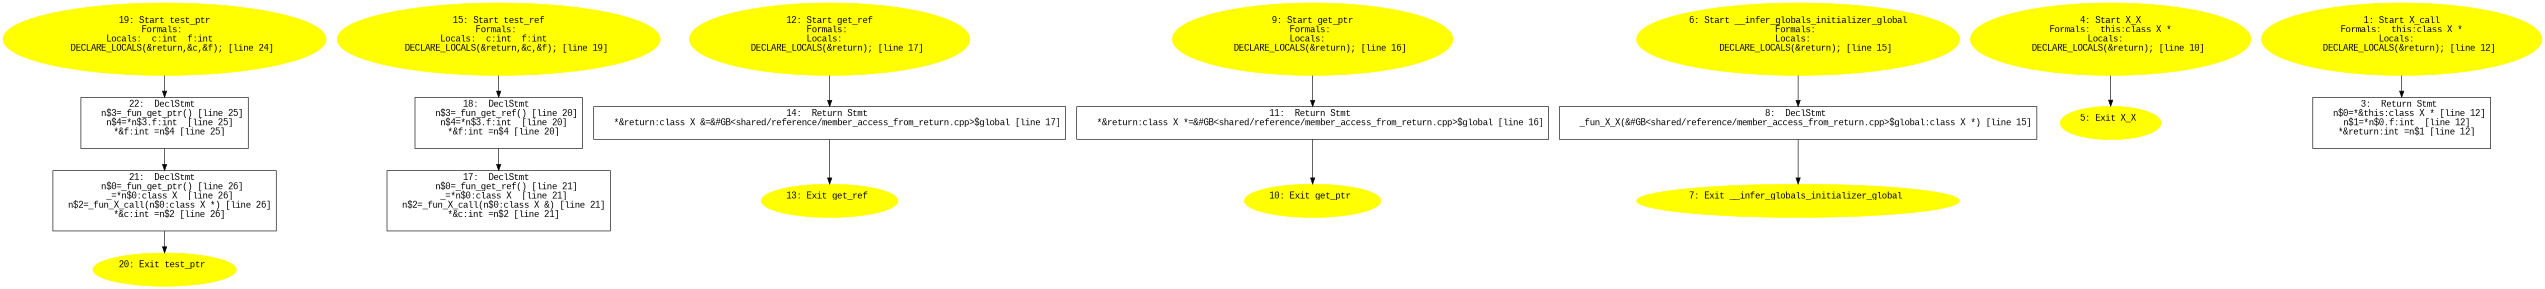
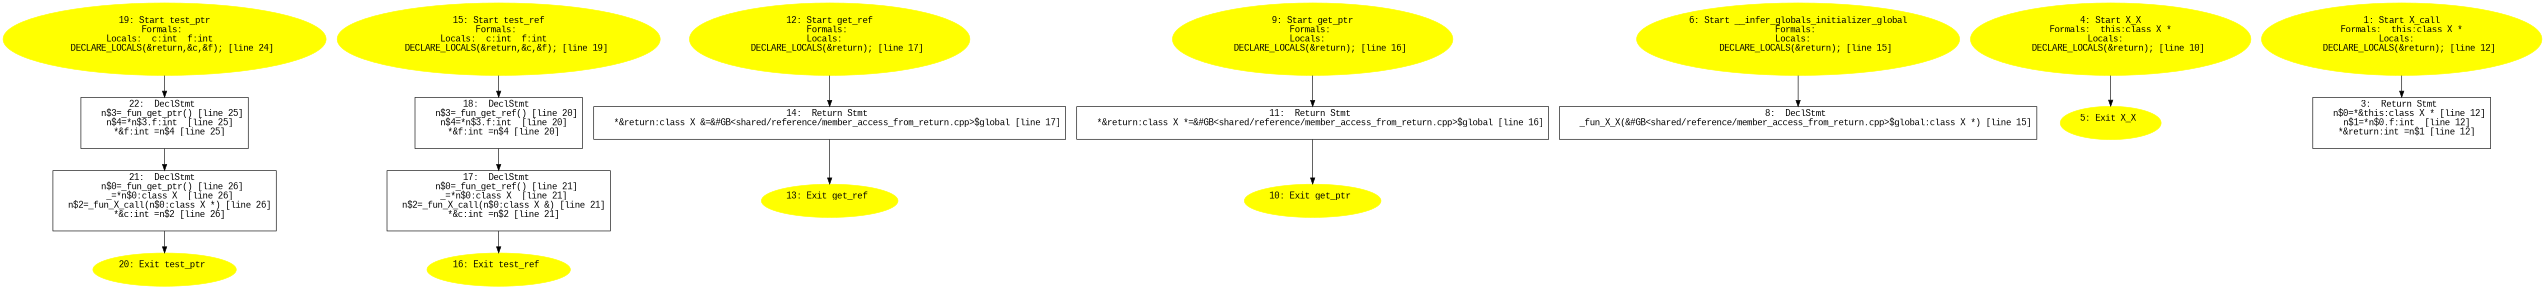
node "7: Exit __infer_globals_initializer_global": removed
node "16: Exit test_ref": added
